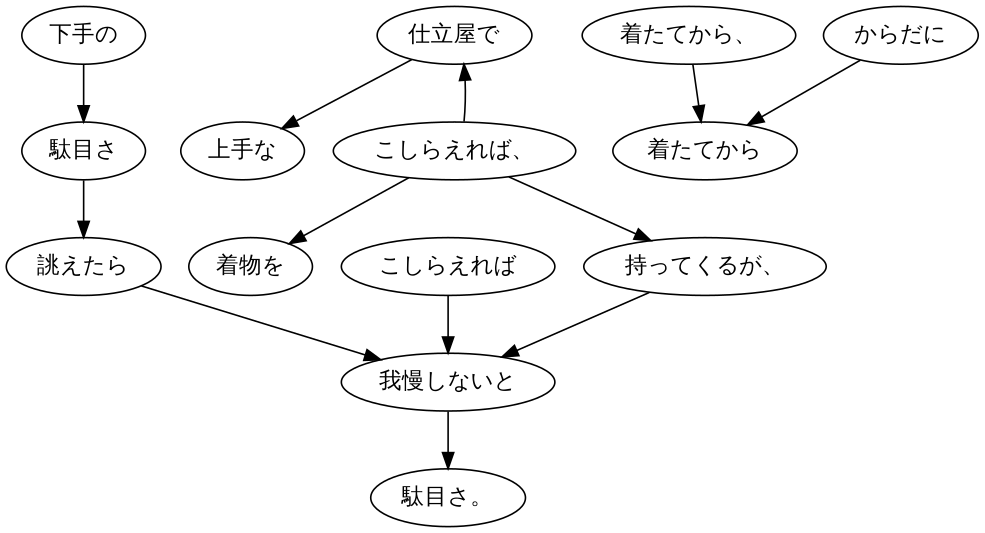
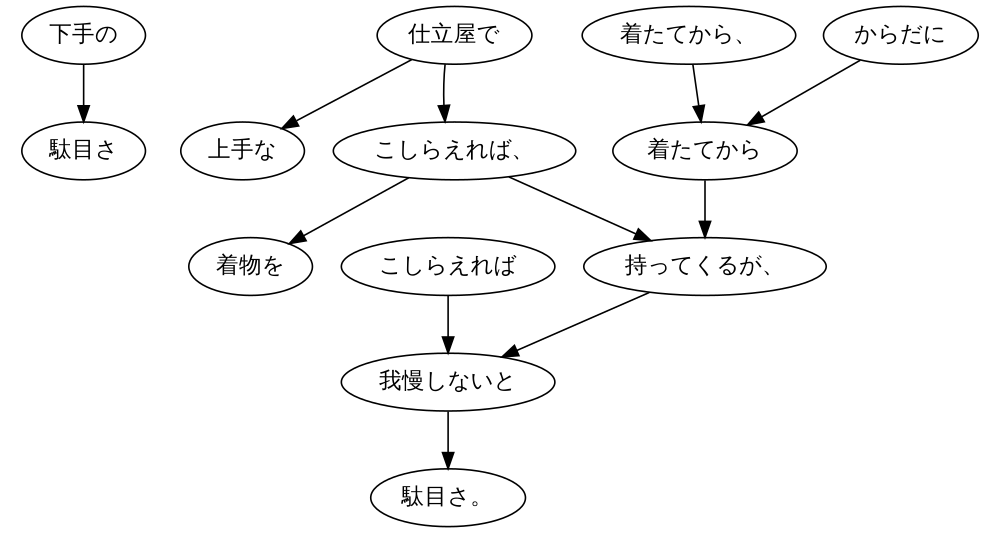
edge "こしらえれば、" -> "仕立屋で": reversed
edge "着たてから" -> "持ってくるが、": added
node "誂えたら": removed
